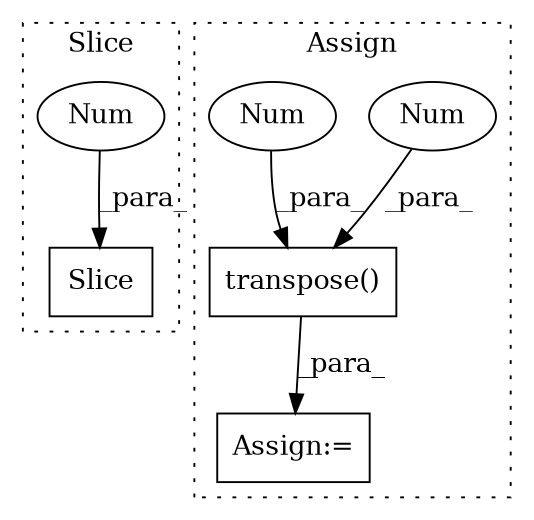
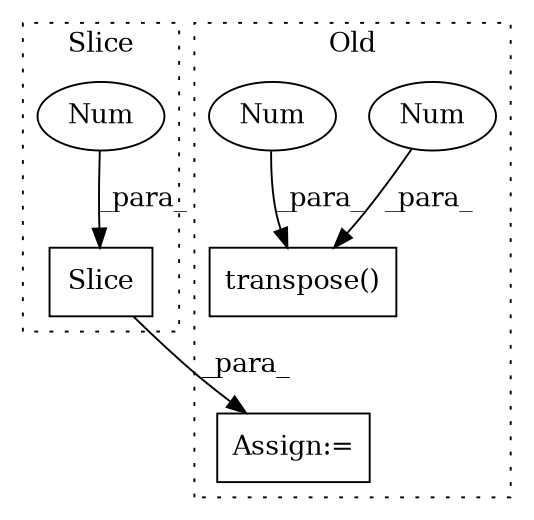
cluster "Assign": label "Assign" -> "Old"
edge "transpose()" -> "Assign:=": now "Slice" -> "Assign:="
